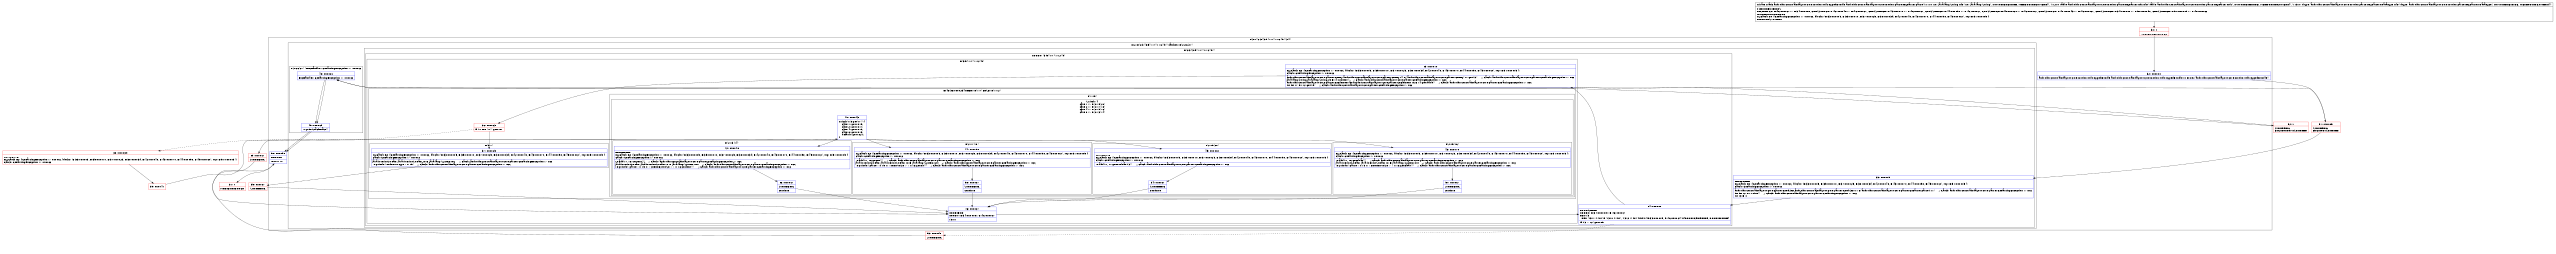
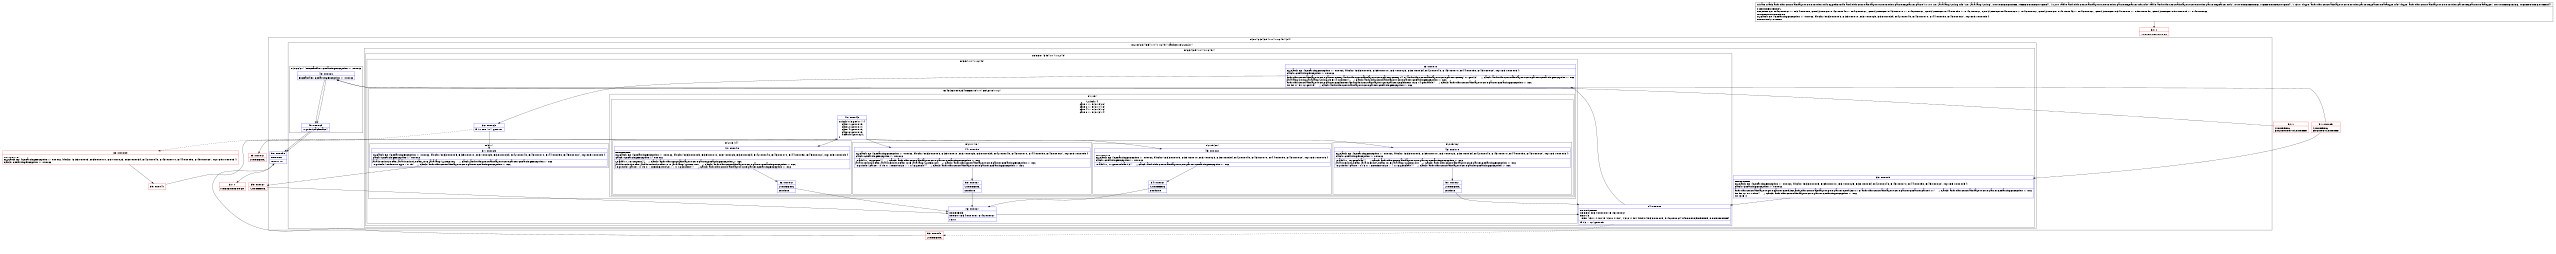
node "32: 0x0000": removed
edge "35: 0x0010" -> "52: ?": removed
node "36: 0x0023": color red -> blue
edge "57: 0x00c7" -> "46: 0x00c7": now "57: 0x00c7" -> "34: 0x000e"
edge "59: 0x00c7" -> "46: 0x00c7": removed
